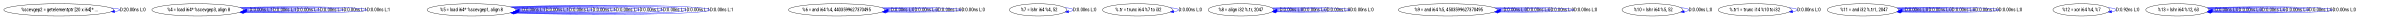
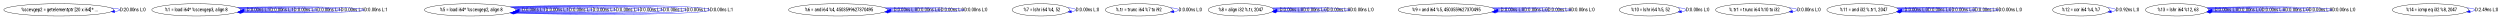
node "%4 = load i64* %scevgep3, align 8": label "%4 = load i64* %scevgep3, align 8" -> "%1 = load i64* %scevgep3, align 8"
node "%5 = load i64* %scevgep1, align 8": label "%5 = load i64* %scevgep1, align 8" -> "%5 = load i64* %scevgep2, align 8"
node "%6 = and i64 %4, 4403599627370495": label "%6 = and i64 %4, 4403599627370495" -> "%6 = and i64 %4, 4503599627370495"
node "%.tr = trunc i64 %7 to i32": label "%.tr = trunc i64 %7 to i32" -> "%.tr = trunc i64 %7 to i92"
node "%9 = and i64 %5, 4503599627370495": label "%9 = and i64 %5, 4503599627370495" -> "%9 = and i64 %5, 4503559627370495"
node "%.tr1 = trunc i14 %10 to i32": label "%.tr1 = trunc i14 %10 to i32" -> "%.tr1 = trunc i64 %10 to i32"
node "%14 = icmp eq i32 %8, 2047": added
